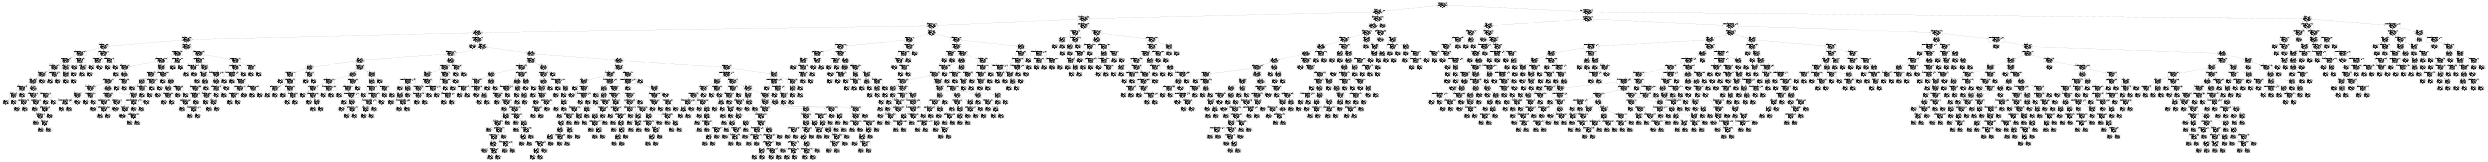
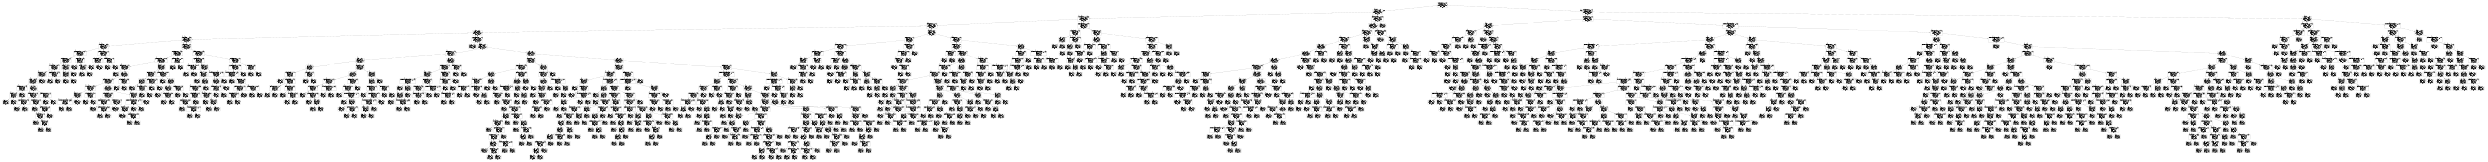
node "gini = 0.0 samples = 639 value = [0, 639] class = ham": label "gini = 0.0 samples = 639 value = [0, 639] class = ham" -> "gini = 0.0 samples = 639 value = [0, 639] subject = ham"
node "gini = 0.0 samples = 97 value = [0, 97] class = ham": added
